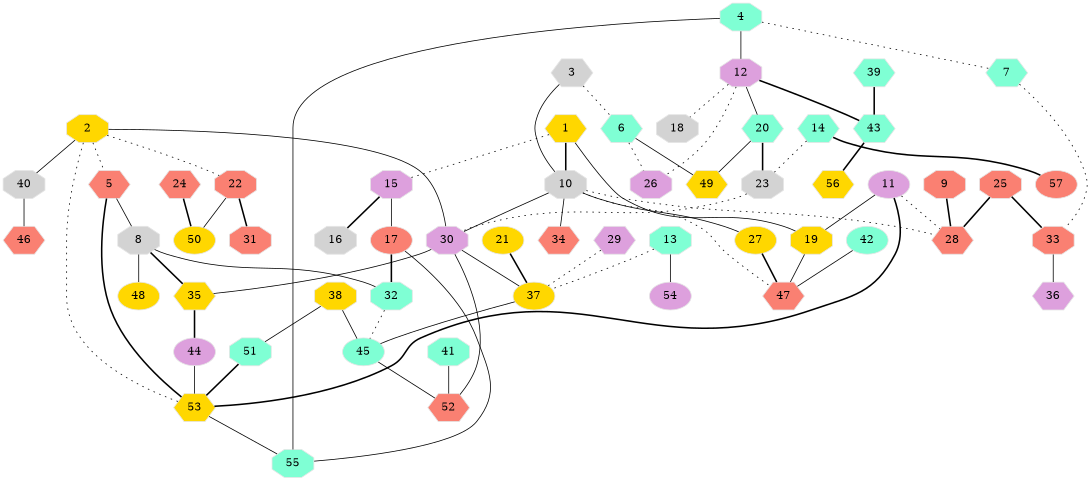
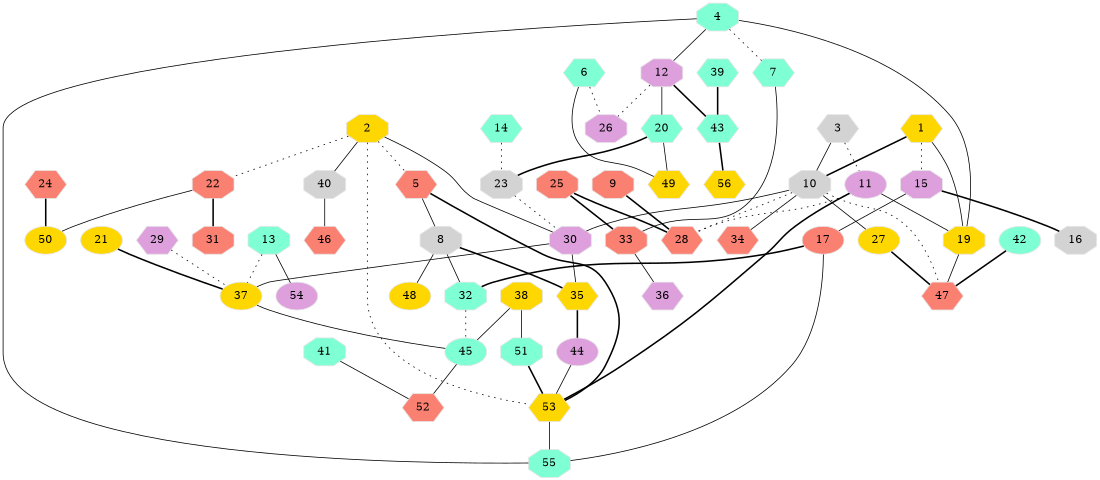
edge "4" -- "19": added
edge "3" -- "6": now "3" -- "11"
node "18": removed
edge "7" -- "33": style dotted -> solid
node "57": removed
edge "42" -- "47": style solid -> bold
edge "30" -- "52": removed
